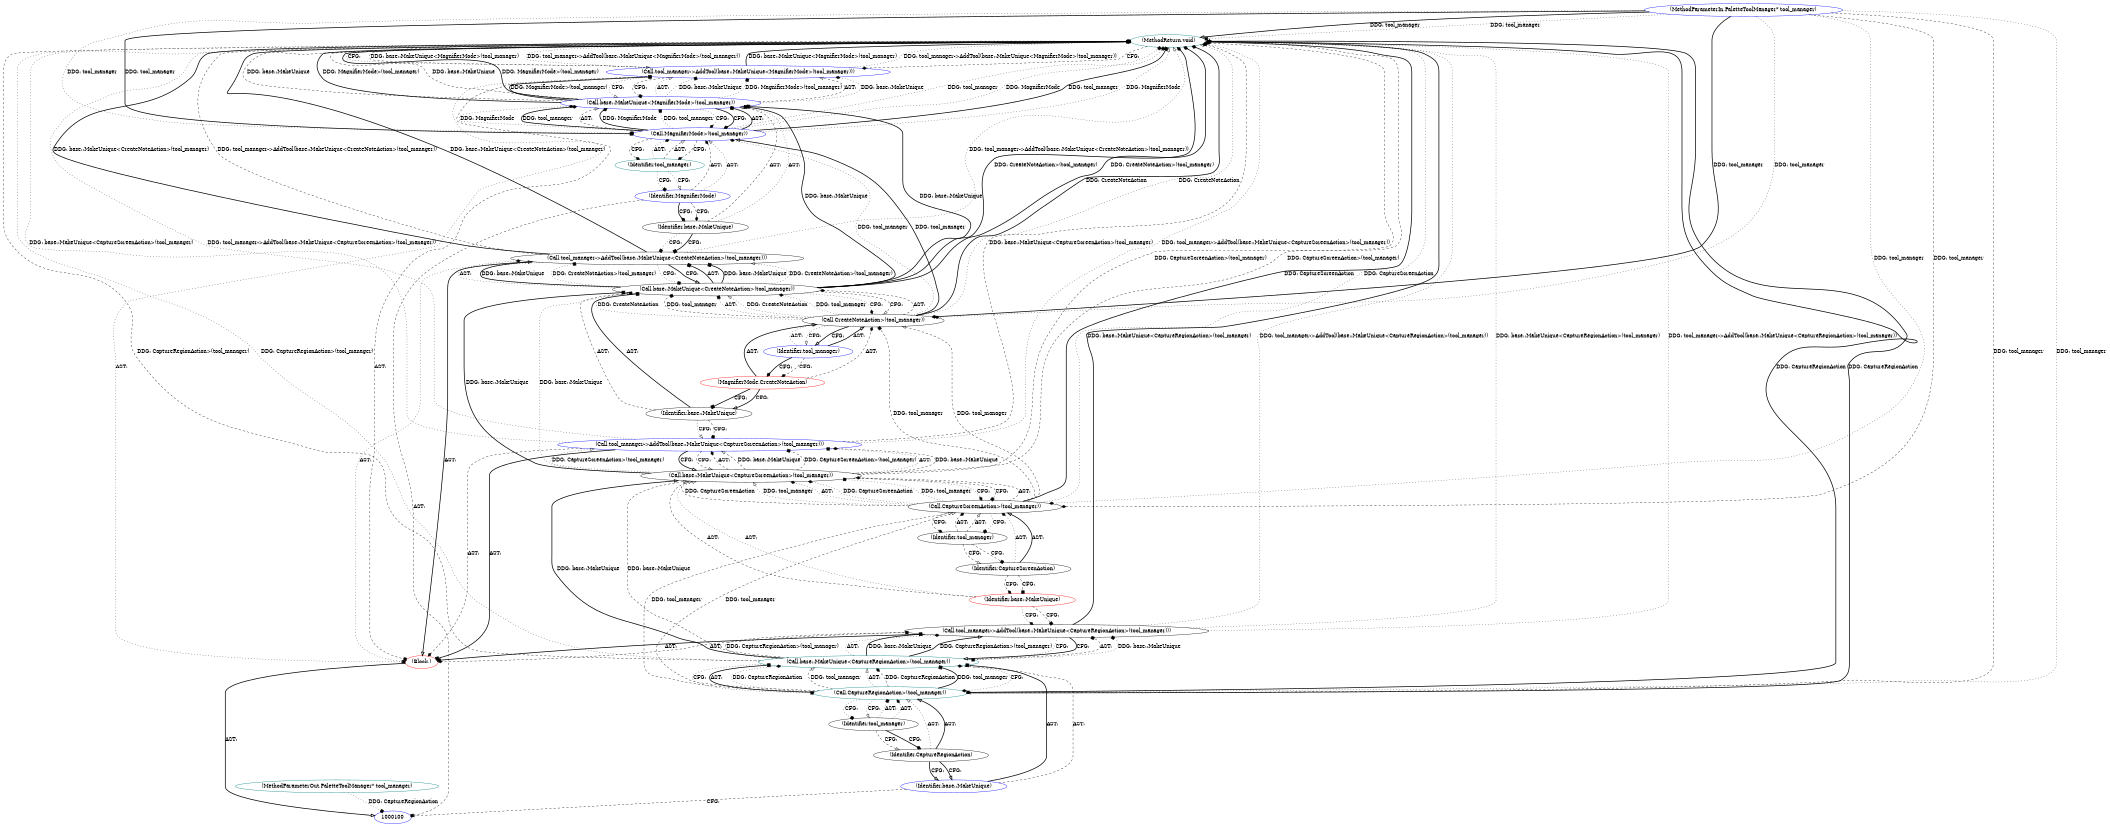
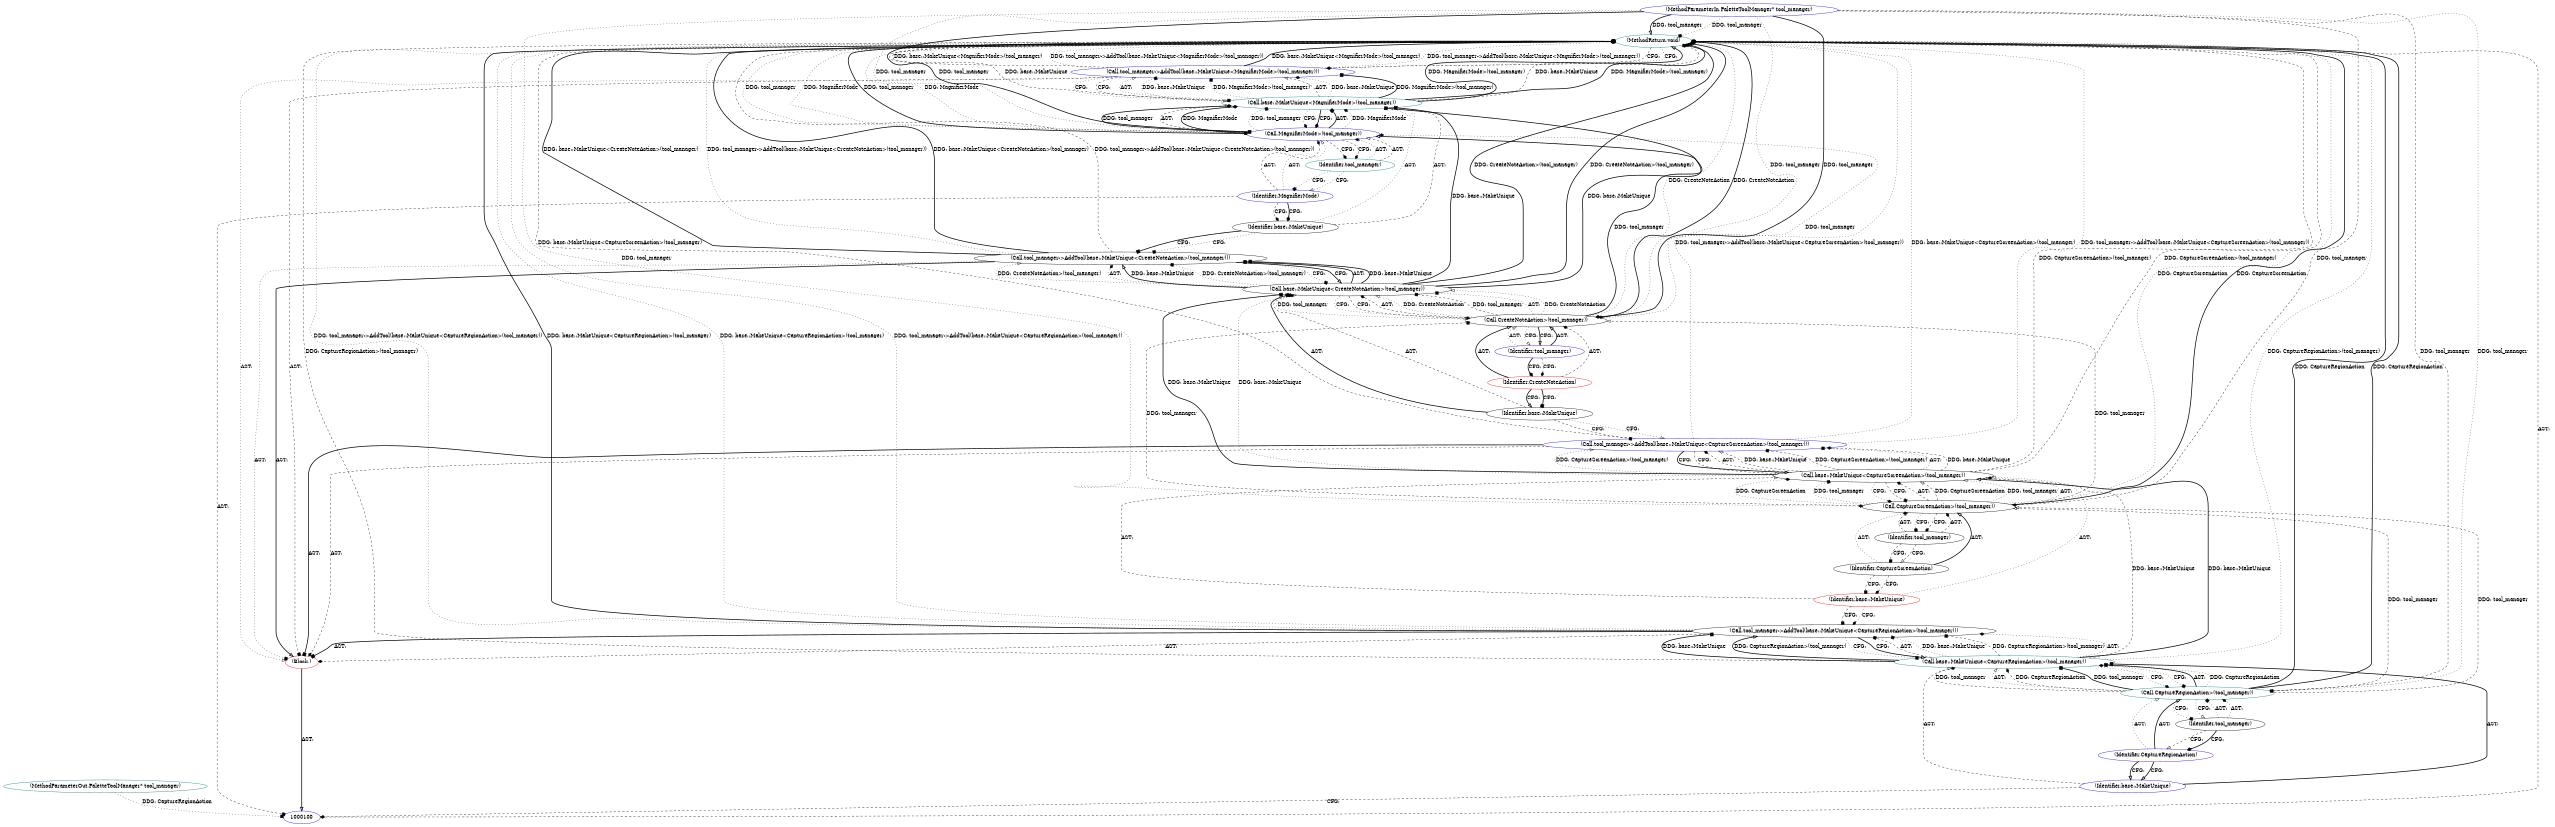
node "(Call,base::MakeUnique<MagnifierMode>(tool_manager))": color blue -> teal
node "(MagnifierMode,CreateNoteAction)": label "(MagnifierMode,CreateNoteAction)" -> "(Identifier,CreateNoteAction)"
node "(Identifier,CaptureRegionAction)": color black -> blue
edge "(MethodReturn,void)" -> "1000100": added, label "AST:"
